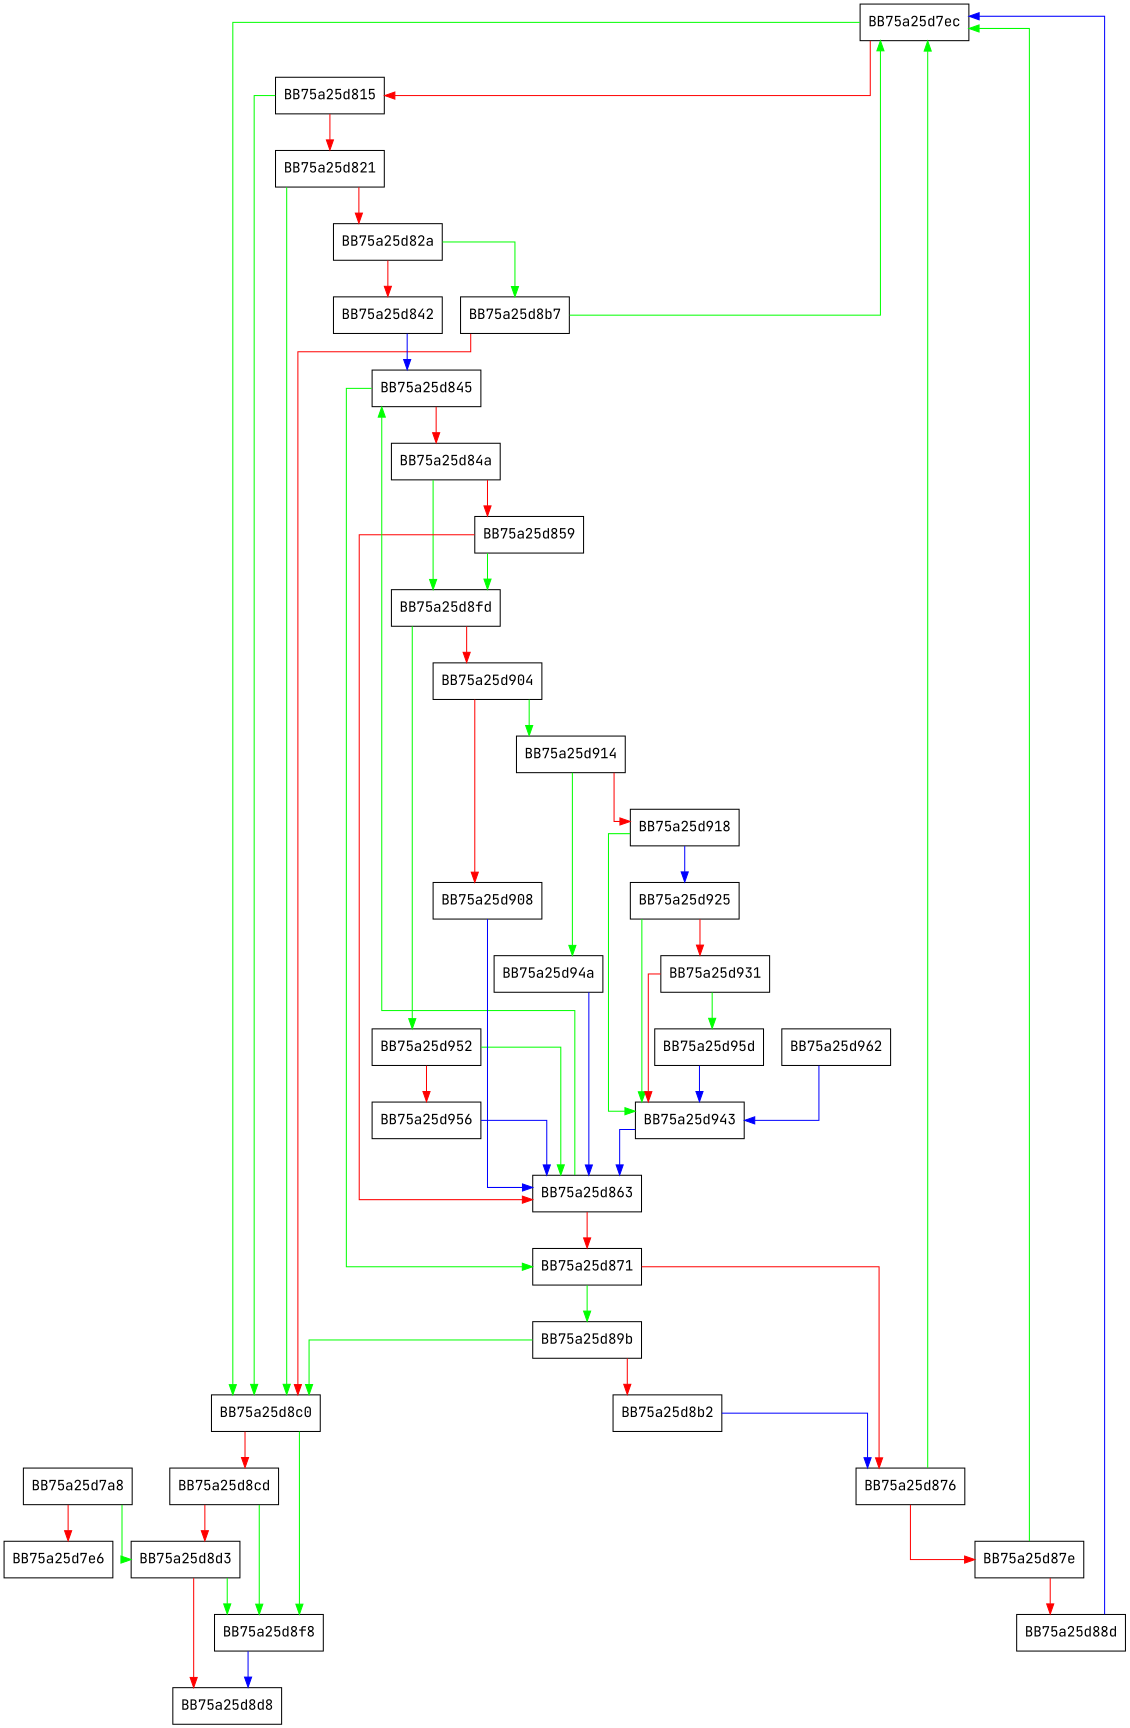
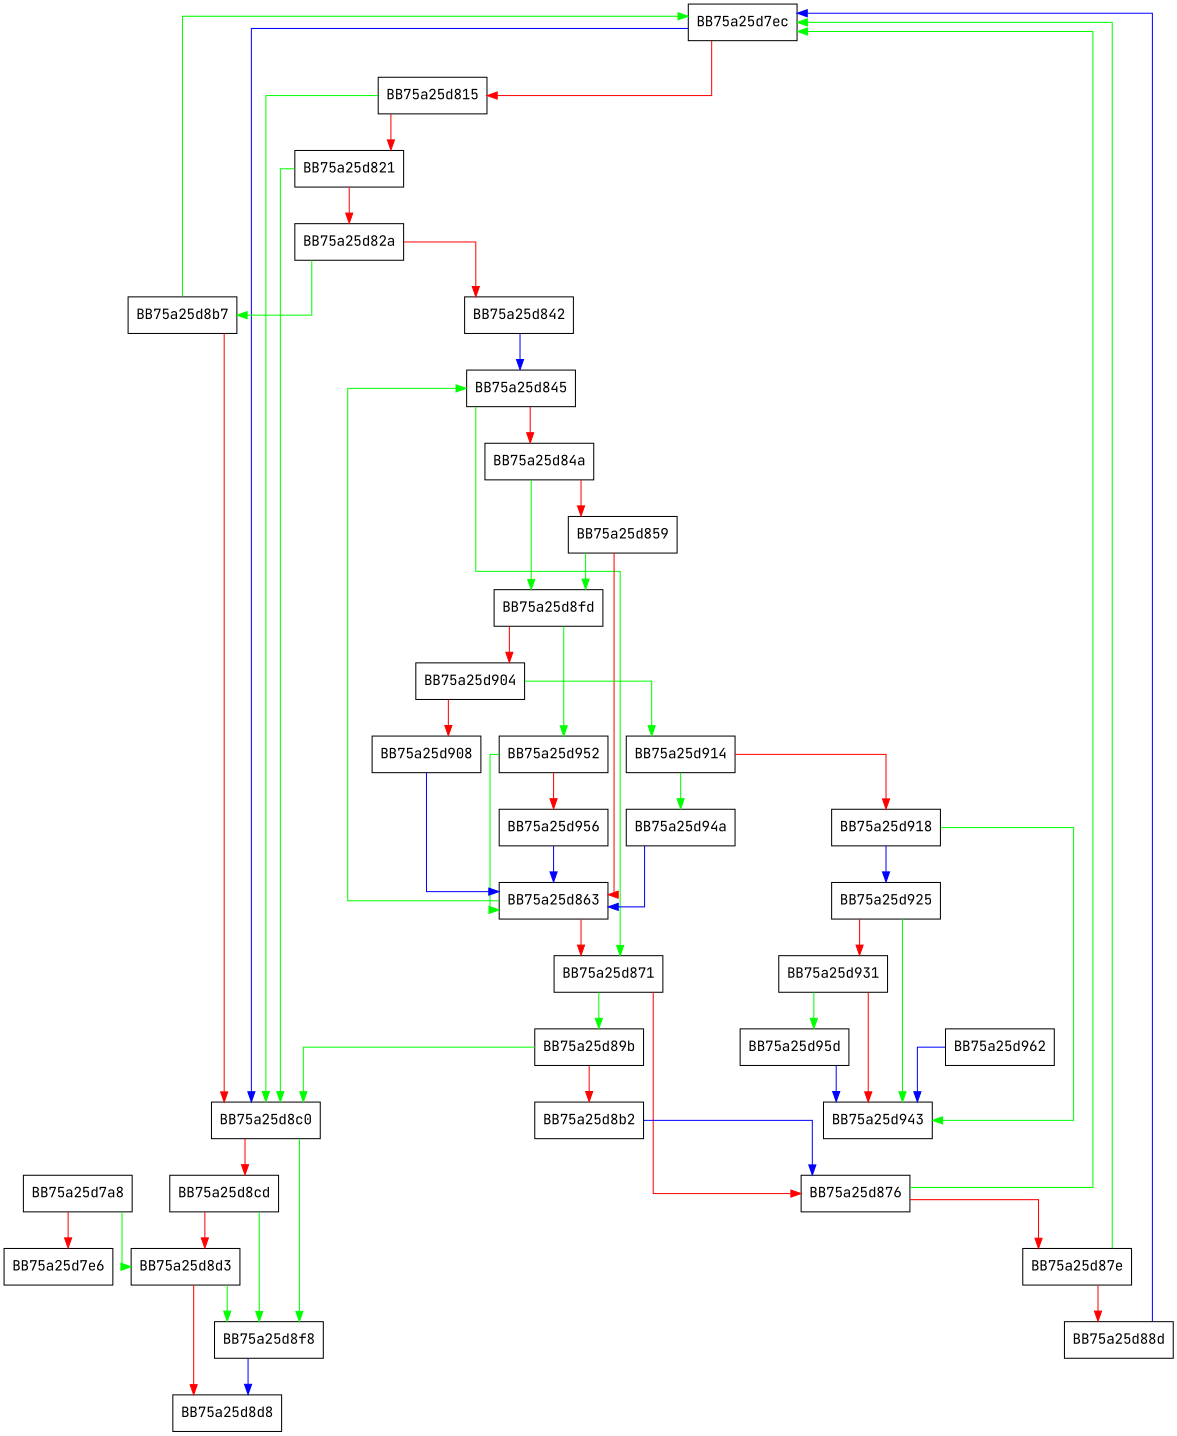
edge "BB75a25d7ec" -> "BB75a25d8c0": color green -> blue
edge "BB75a25d943" -> "BB75a25d863": removed
